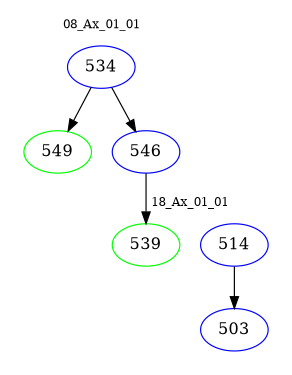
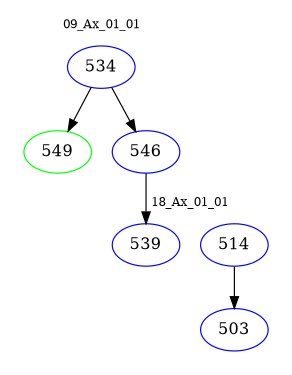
cluster "08_Ax_01_01": label "08_Ax_01_01" -> "09_Ax_01_01"
node "539": color green -> blue
